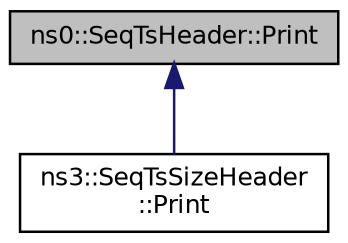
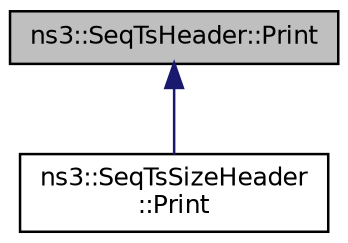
node "ns0::SeqTsHeader::Print": label "ns0::SeqTsHeader::Print" -> "ns3::SeqTsHeader::Print"
